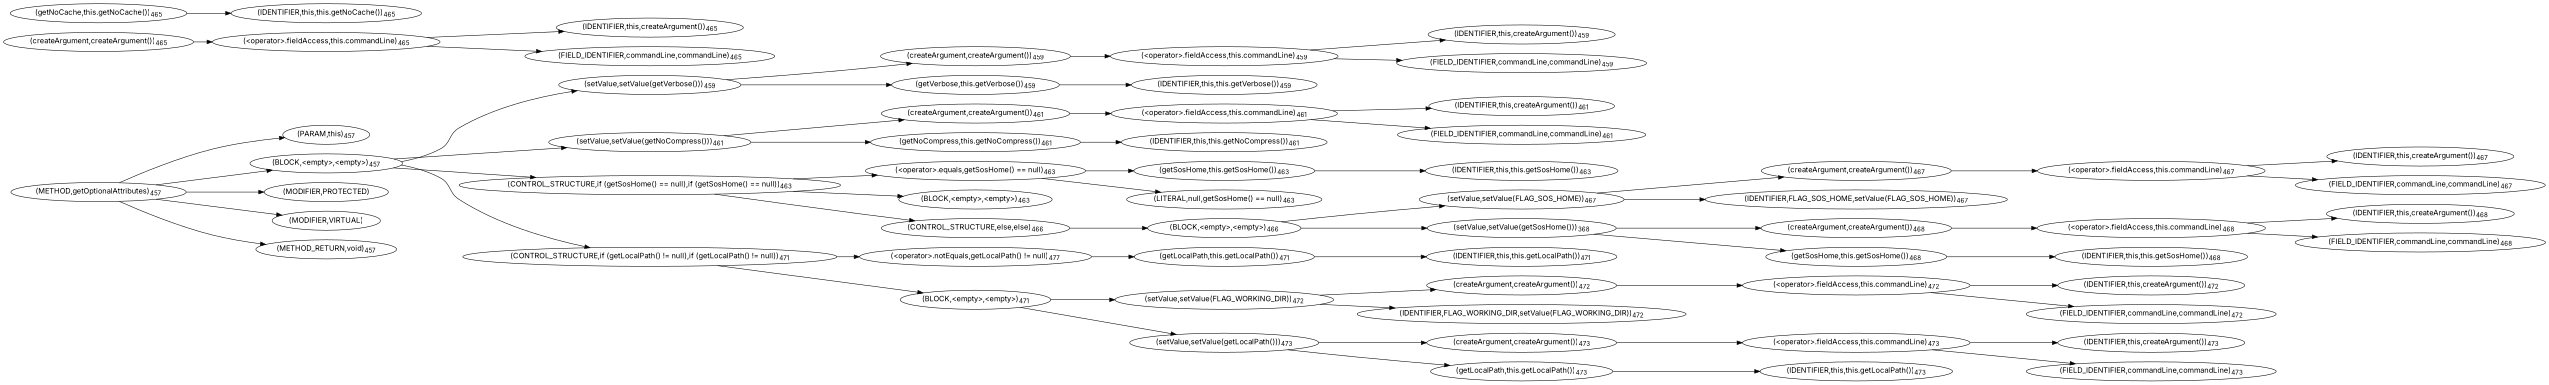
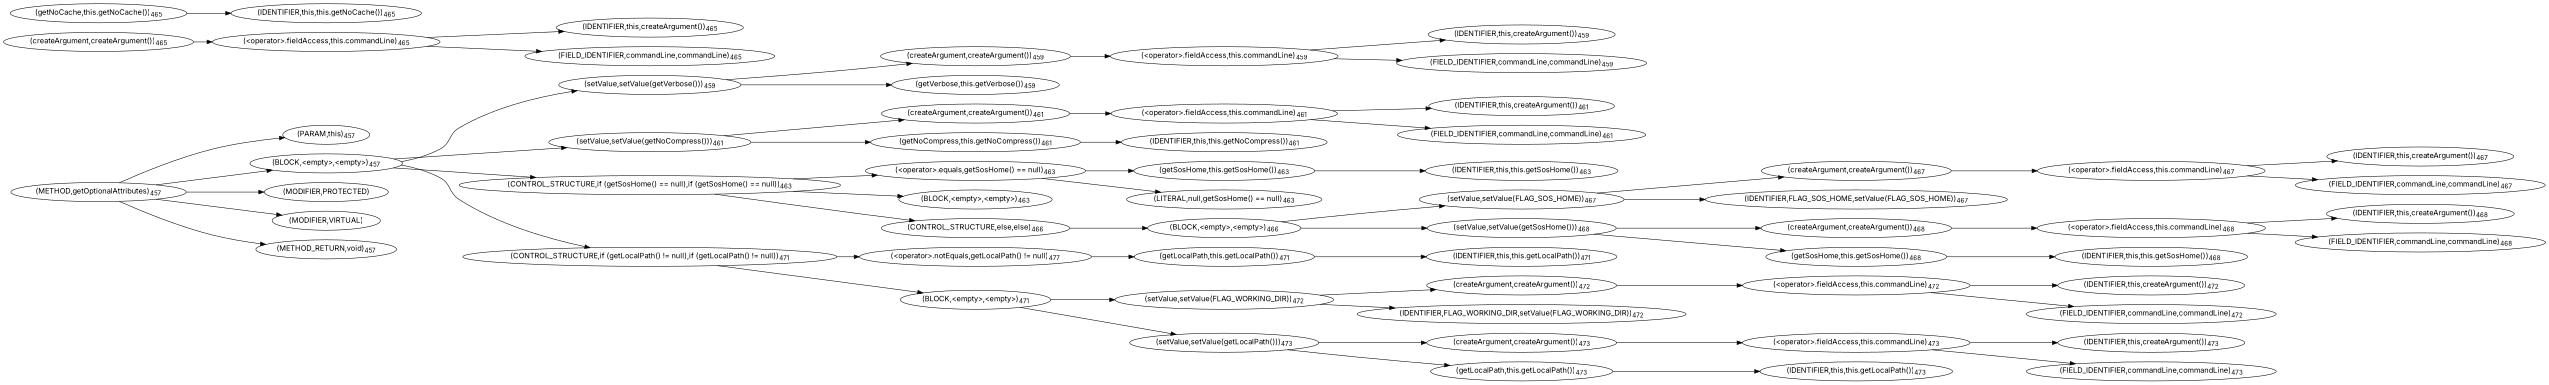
node "(IDENTIFIER,this,this.getVerbose())": removed
node "(setValue,setValue(getSosHome()))": text "368" -> "468"
